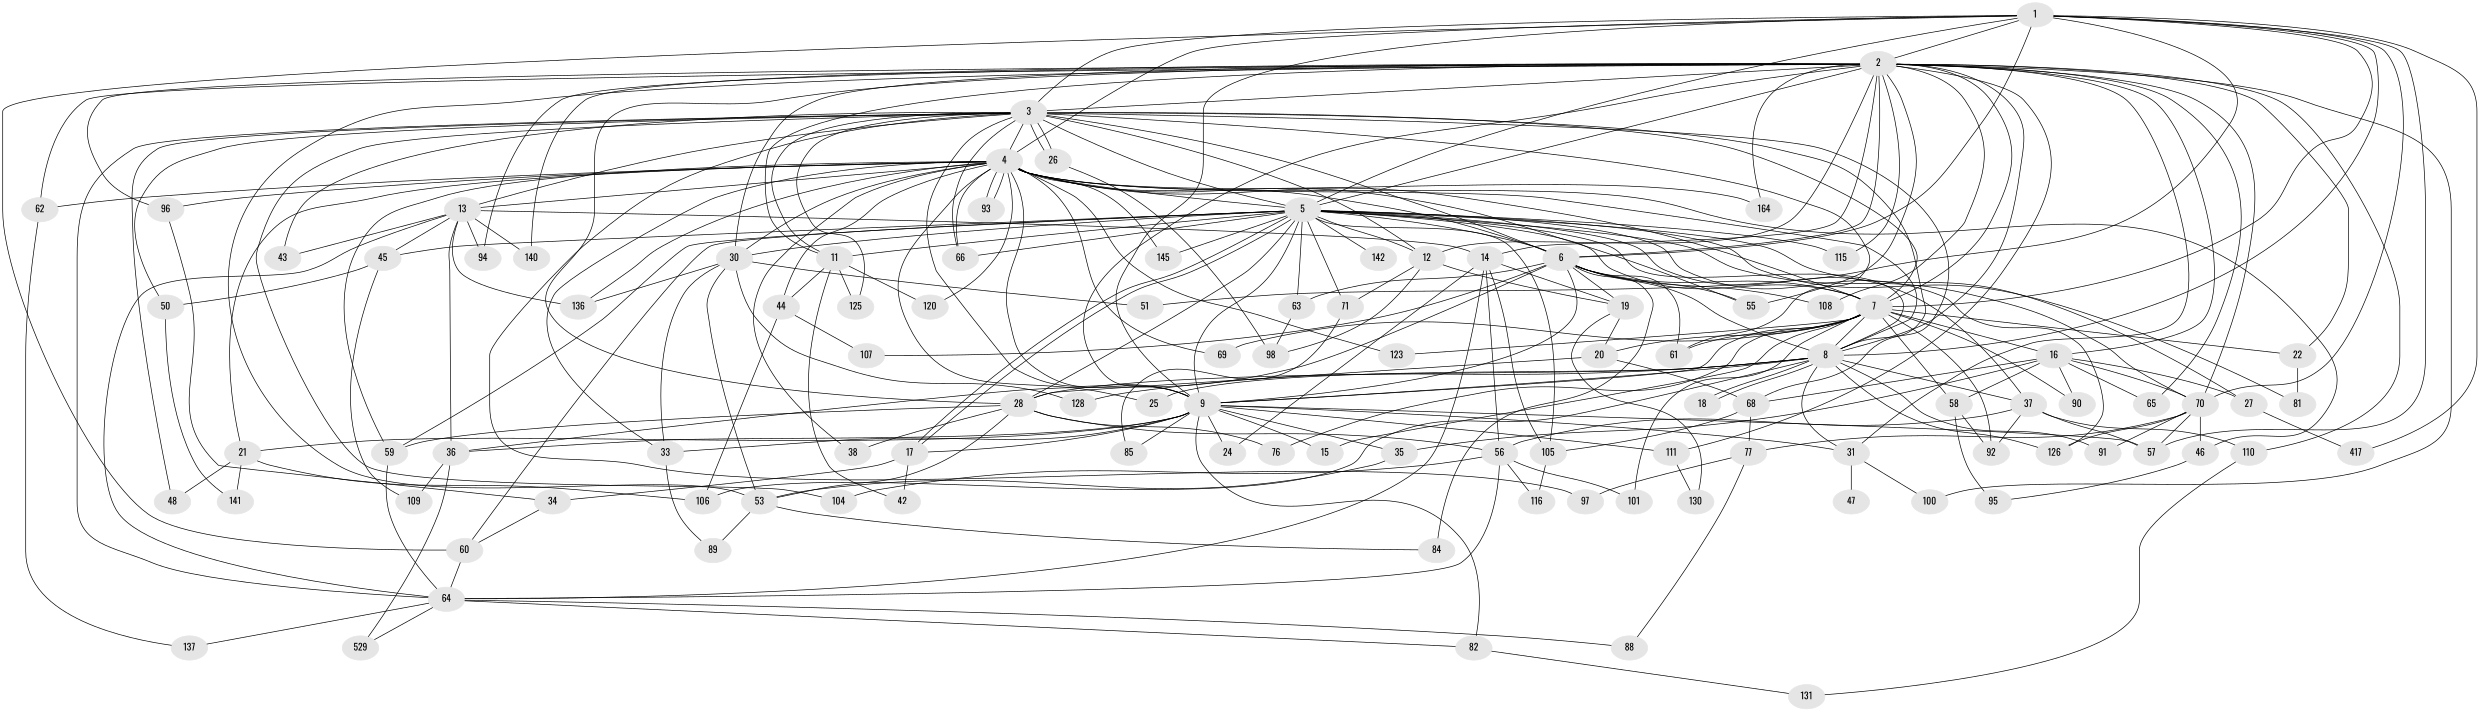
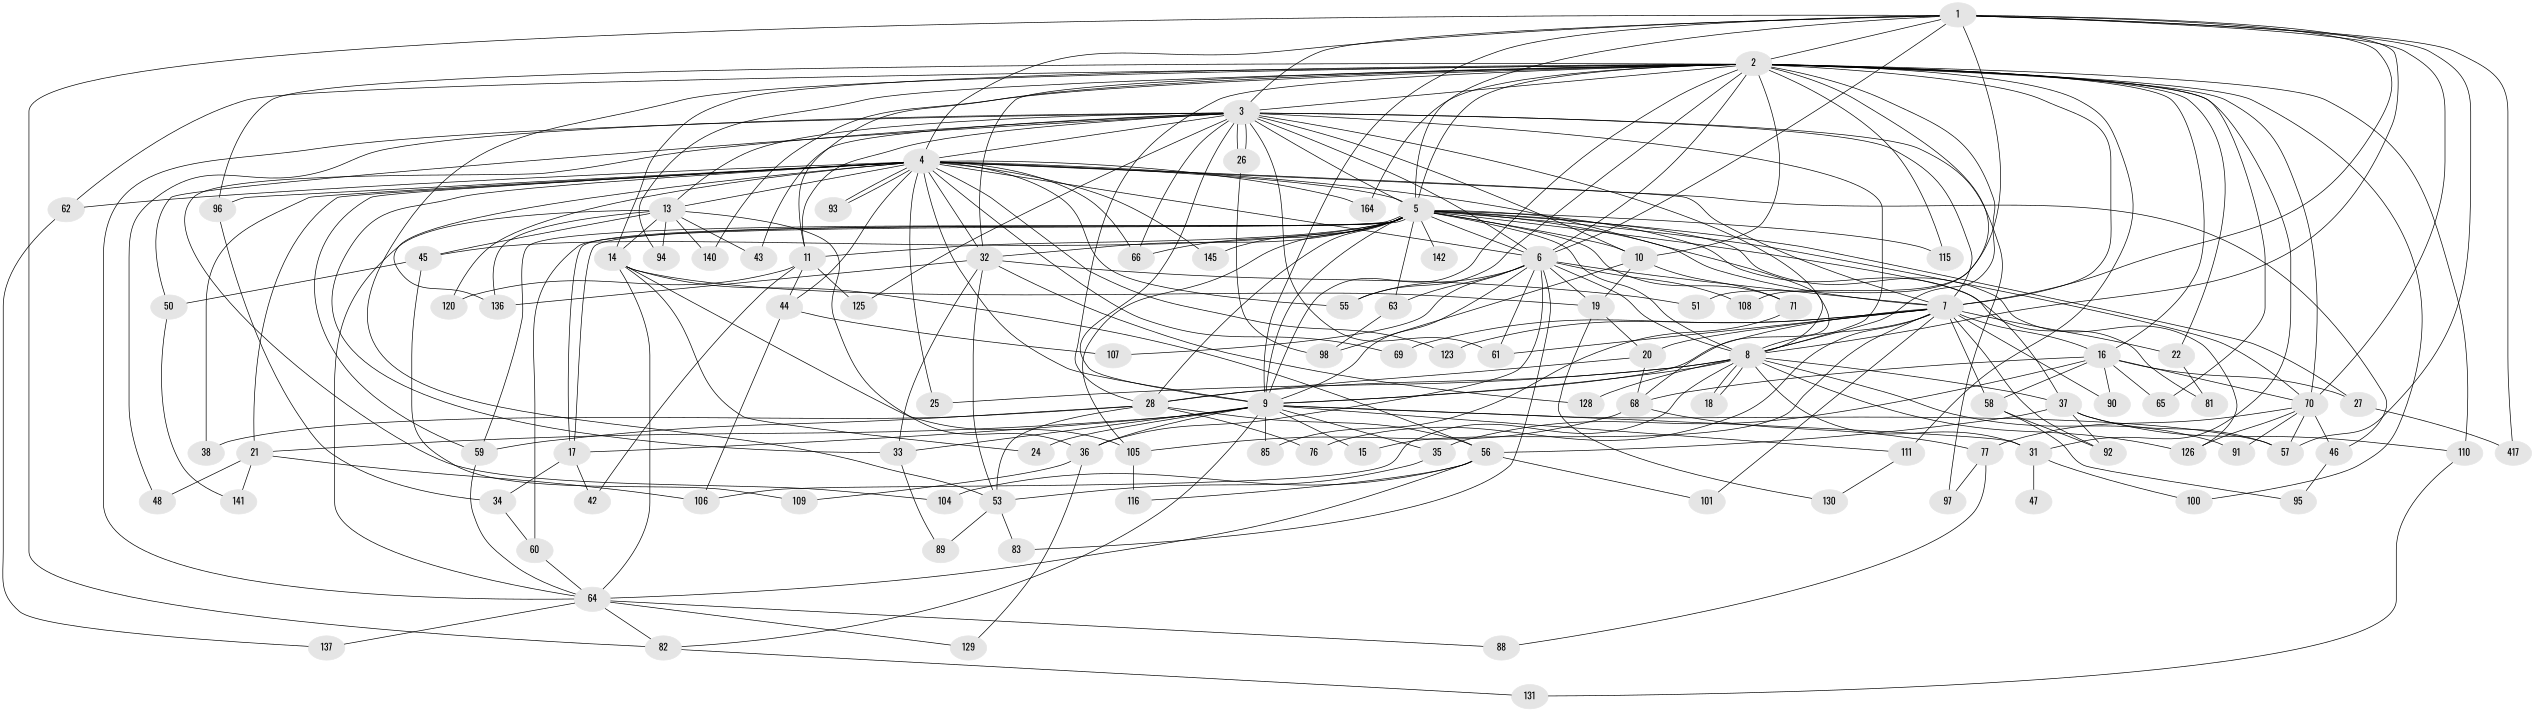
edge "1" -- "60": now "1" -- "82"
node "30": label "30" -> "32"
node "12": label "12" -> "10"
node "84": label "84" -> "83"
node "529": label "529" -> "129"
